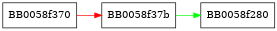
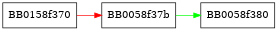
node "BB0058f370": label "BB0058f370" -> "BB0158f370"
node "BB0058f280": label "BB0058f280" -> "BB0058f380"
